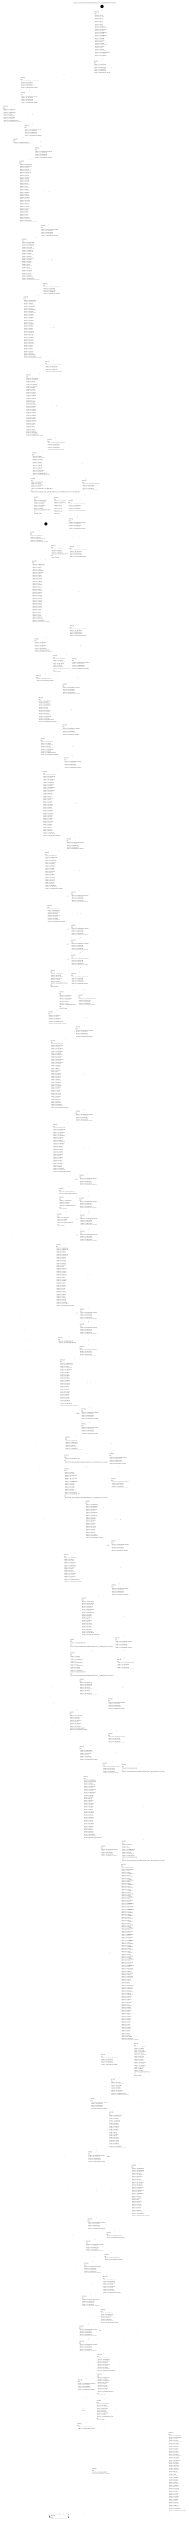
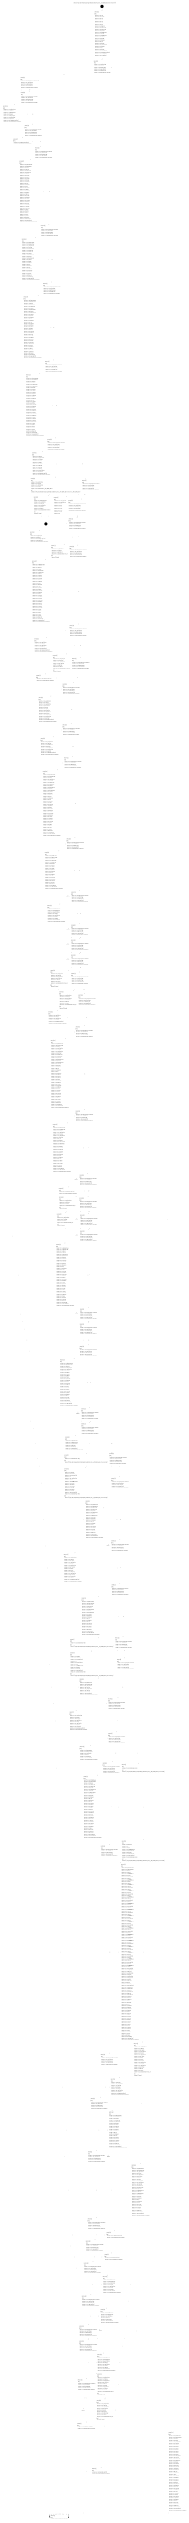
node "0x4024cc [15]": removed
